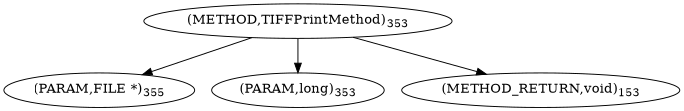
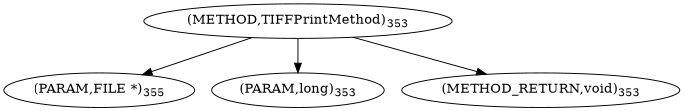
node "(METHOD_RETURN,void)": text "153" -> "353"
